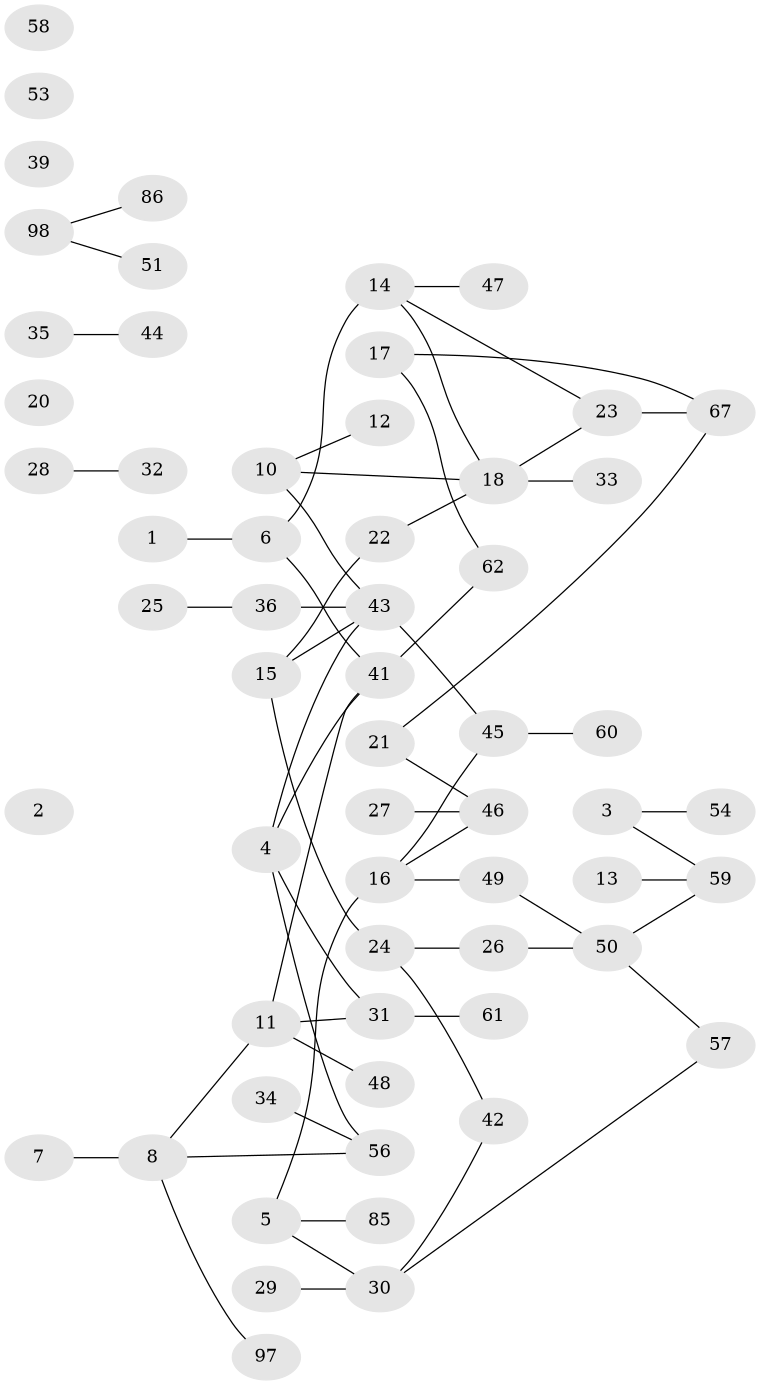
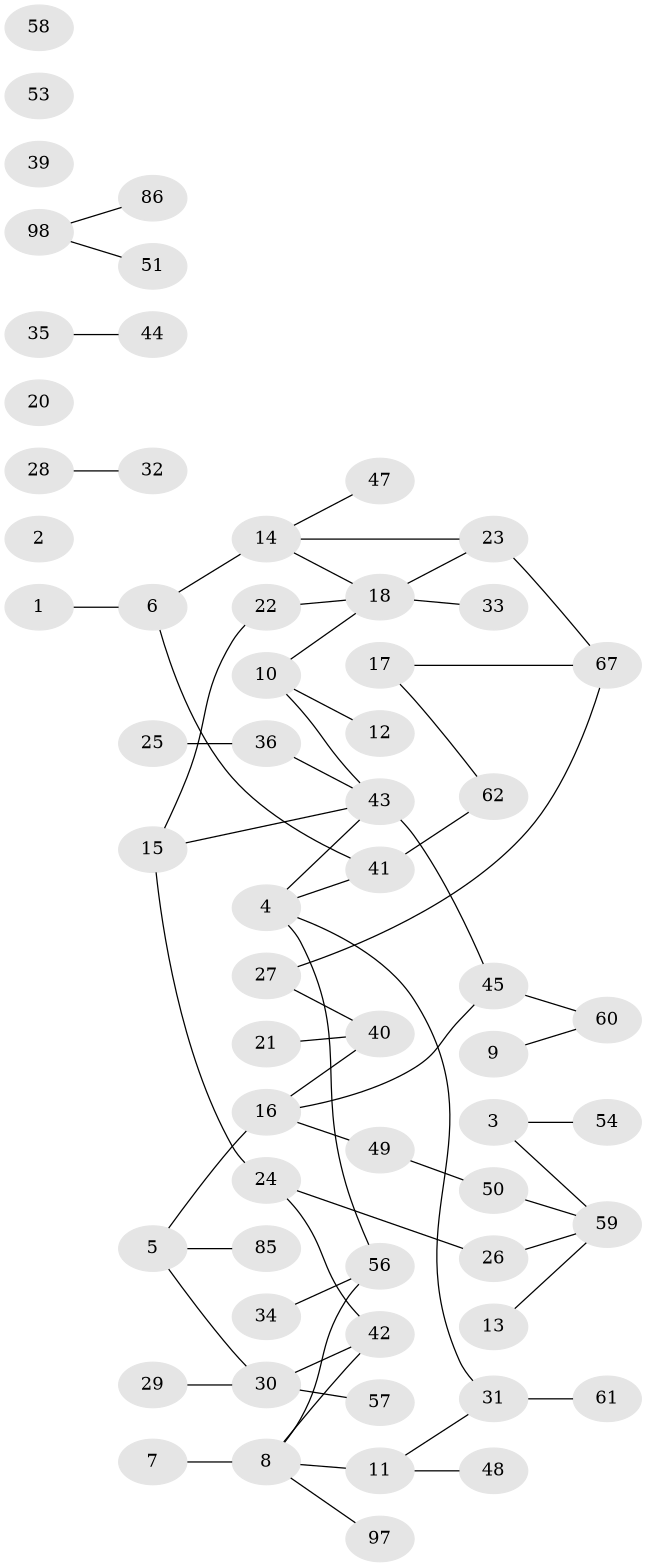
edge "67" -- "21": now "67" -- "27"
node "46": label "46" -> "40"
edge "41" -- "11": removed
edge "26" -- "50": now "26" -- "59"
edge "50" -- "57": removed
node "9": added
edge "42" -- "8": added
